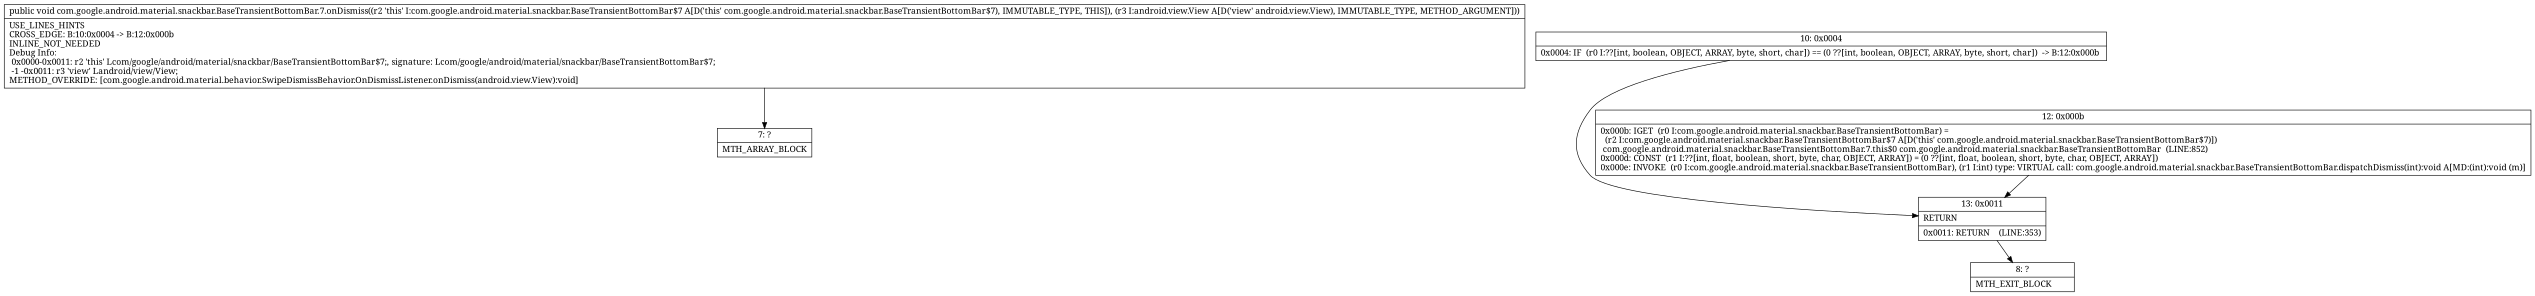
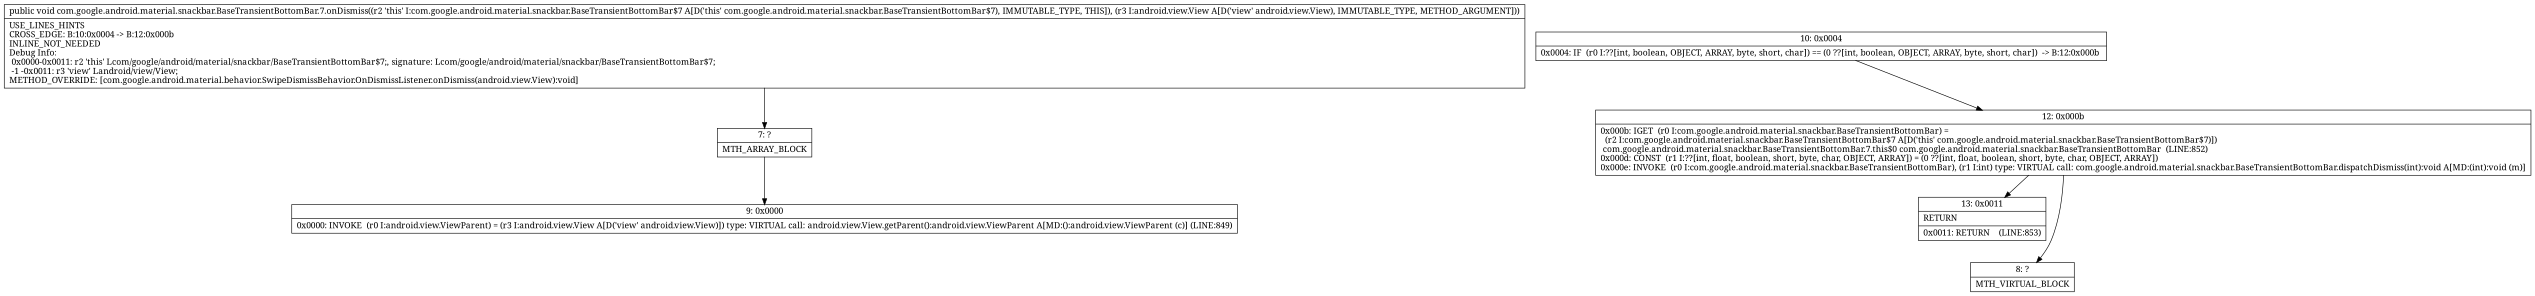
edge "10: 0x0004" -> "13: 0x0011": now "10: 0x0004" -> "12: 0x000b"
node "9: 0x0000": added
node "13: 0x0011": text "0x0011: RETURN    (LINE:353)" -> "0x0011: RETURN    (LINE:853)"
edge "13: 0x0011" -> "8: ?": now "12: 0x000b" -> "8: ?"
node "8: ?": text "MTH_EXIT_BLOCK" -> "MTH_VIRTUAL_BLOCK"
